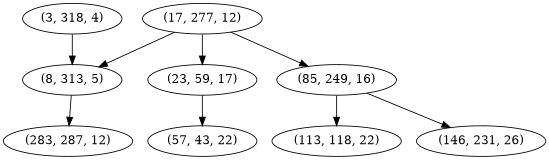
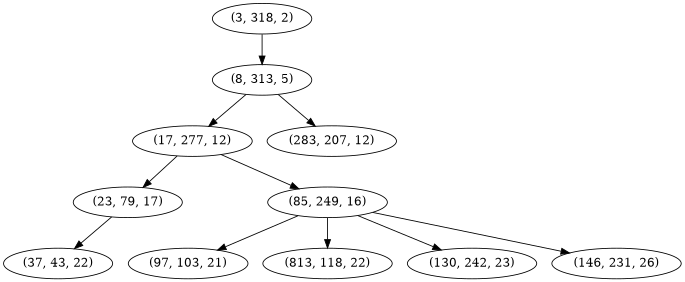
node "(3, 318, 4)": label "(3, 318, 4)" -> "(3, 318, 2)"
edge "(17, 277, 12)" -> "(8, 313, 5)": reversed
node "(23, 59, 17)": label "(23, 59, 17)" -> "(23, 79, 17)"
node "(283, 287, 12)": label "(283, 287, 12)" -> "(283, 207, 12)"
node "(57, 43, 22)": label "(57, 43, 22)" -> "(37, 43, 22)"
node "(113, 118, 22)": label "(113, 118, 22)" -> "(813, 118, 22)"
node "(97, 103, 21)": added
node "(130, 242, 23)": added
